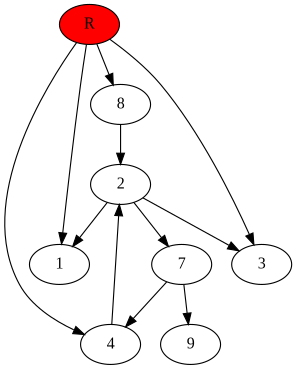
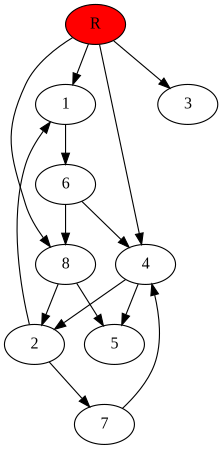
node "6": added
edge "2" -> "3": removed
node "5": added
node "9": removed
